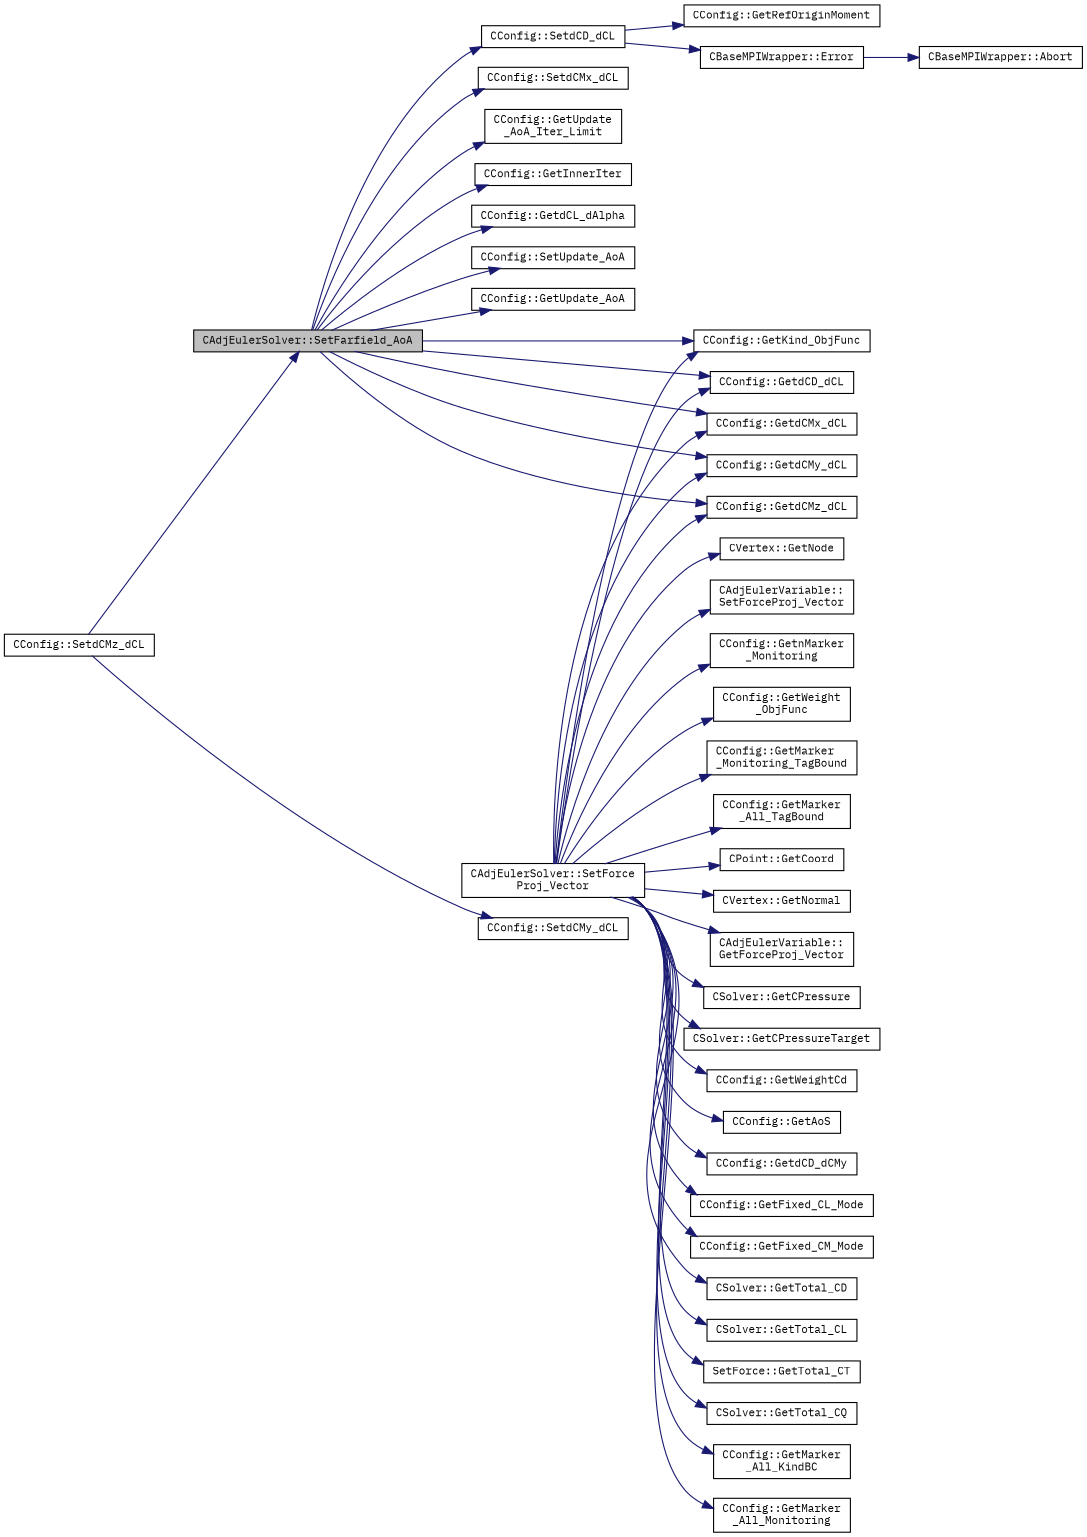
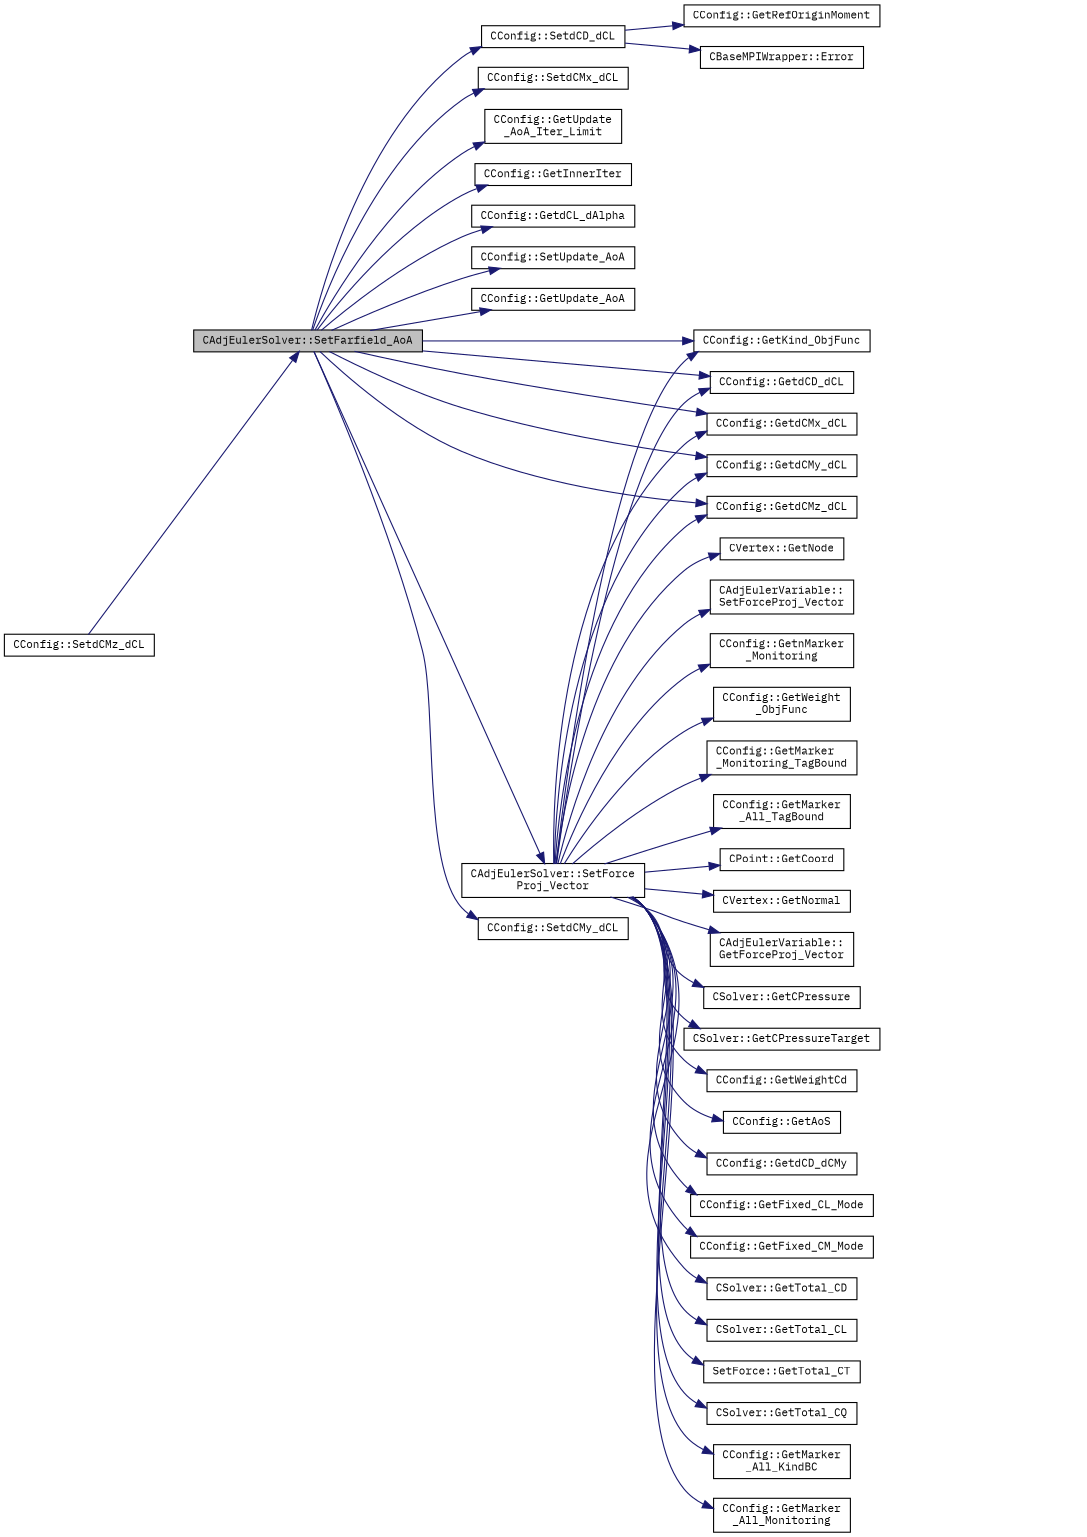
node "CBaseMPIWrapper::Abort": removed
edge "CAdjEulerSolver::SetFarfield_AoA" -> "CAdjEulerSolver::SetForce Proj_Vector": added
edge "CConfig::SetdCMz_dCL" -> "CConfig::SetdCMy_dCL": now "CAdjEulerSolver::SetFarfield_AoA" -> "CConfig::SetdCMy_dCL"
